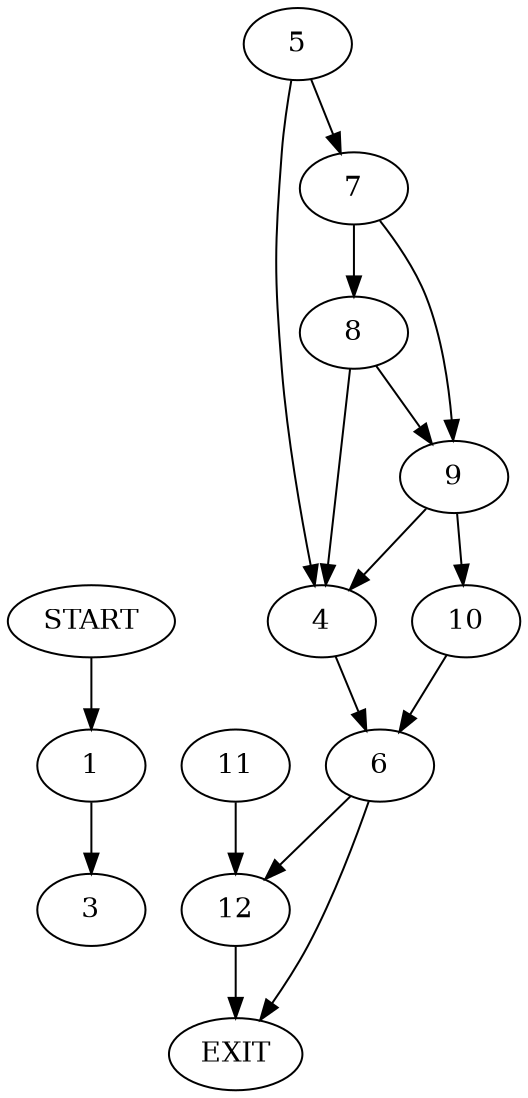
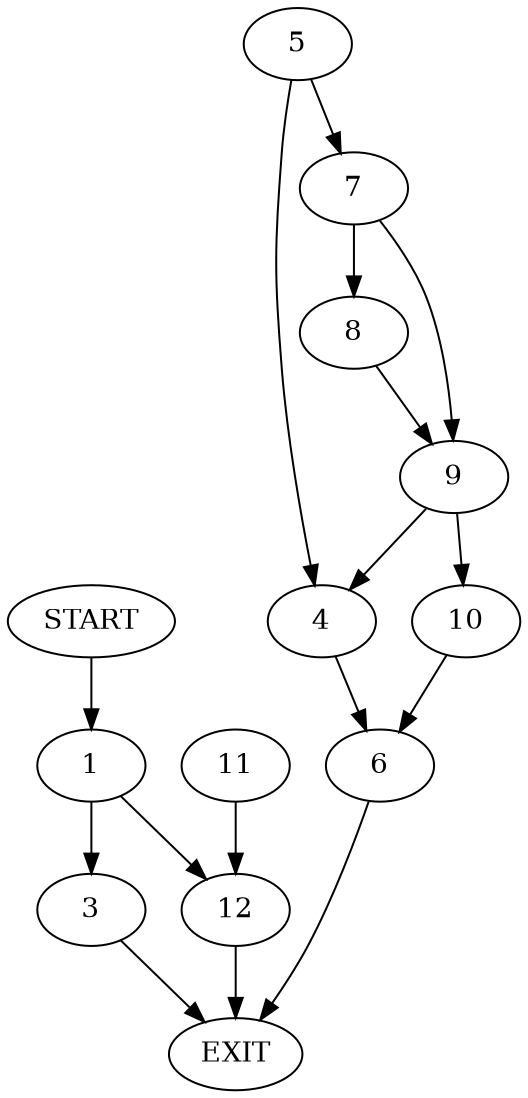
edge "8" -> "4": removed
edge "6" -> "12": now "1" -> "12"
edge "3" -> "EXIT": added
